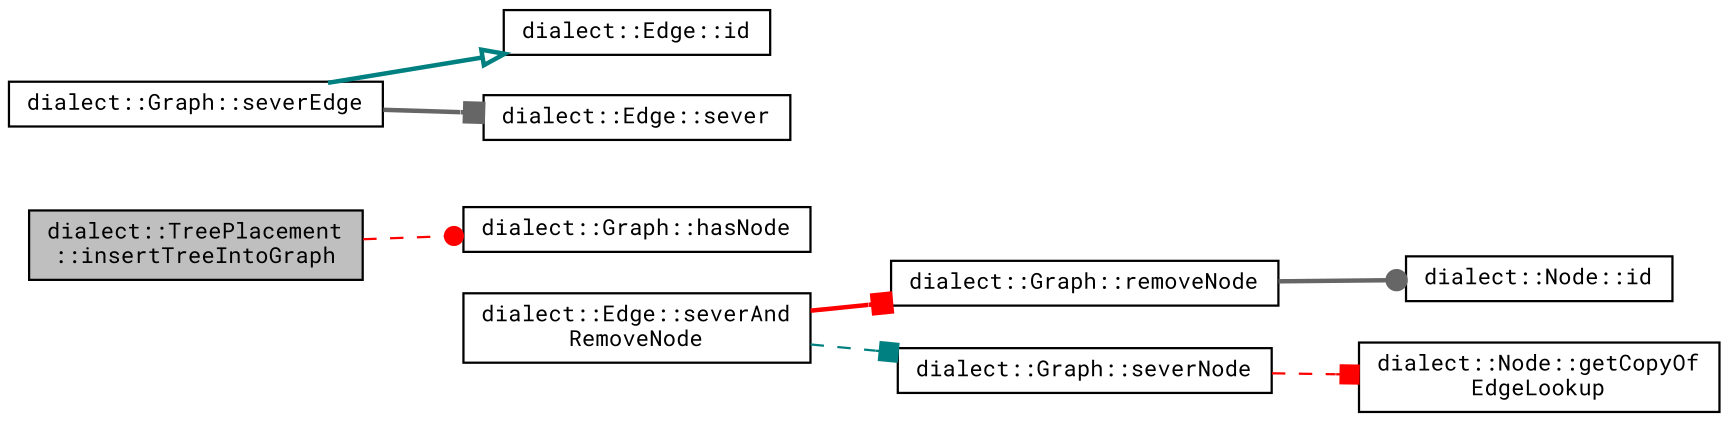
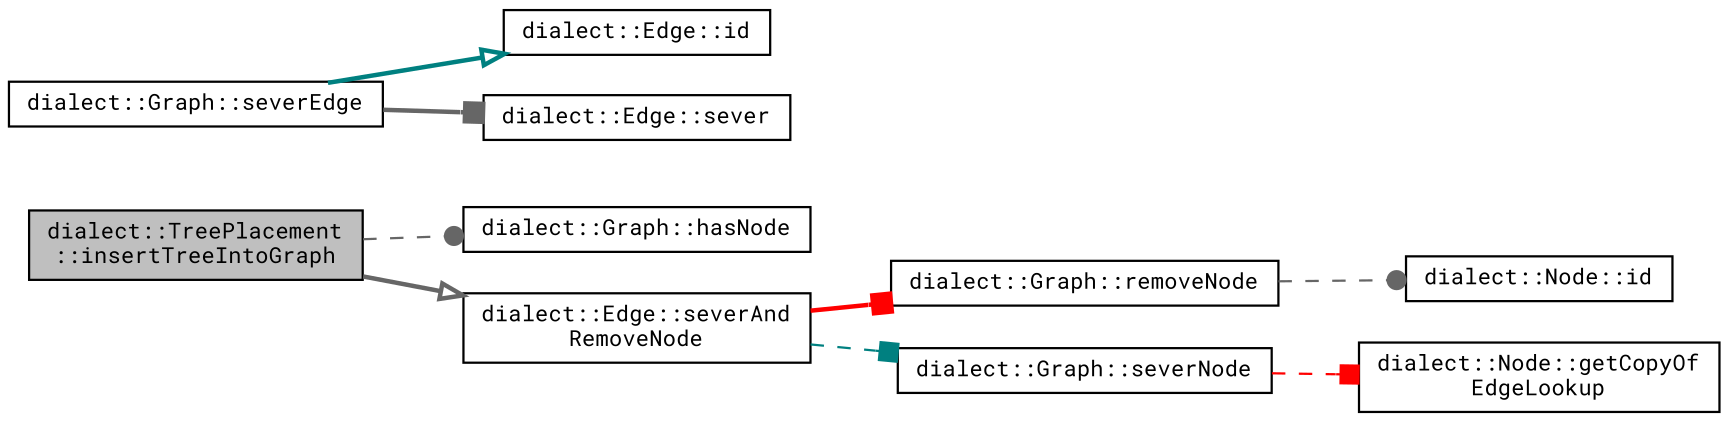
edge "dialect::TreePlacement ::insertTreeIntoGraph" -> "dialect::Graph::hasNode": color red -> gray40
edge "dialect::Graph::removeNode" -> "dialect::Node::id": style bold -> dashed
edge "dialect::TreePlacement ::insertTreeIntoGraph" -> "dialect::Edge::severAnd RemoveNode": added
